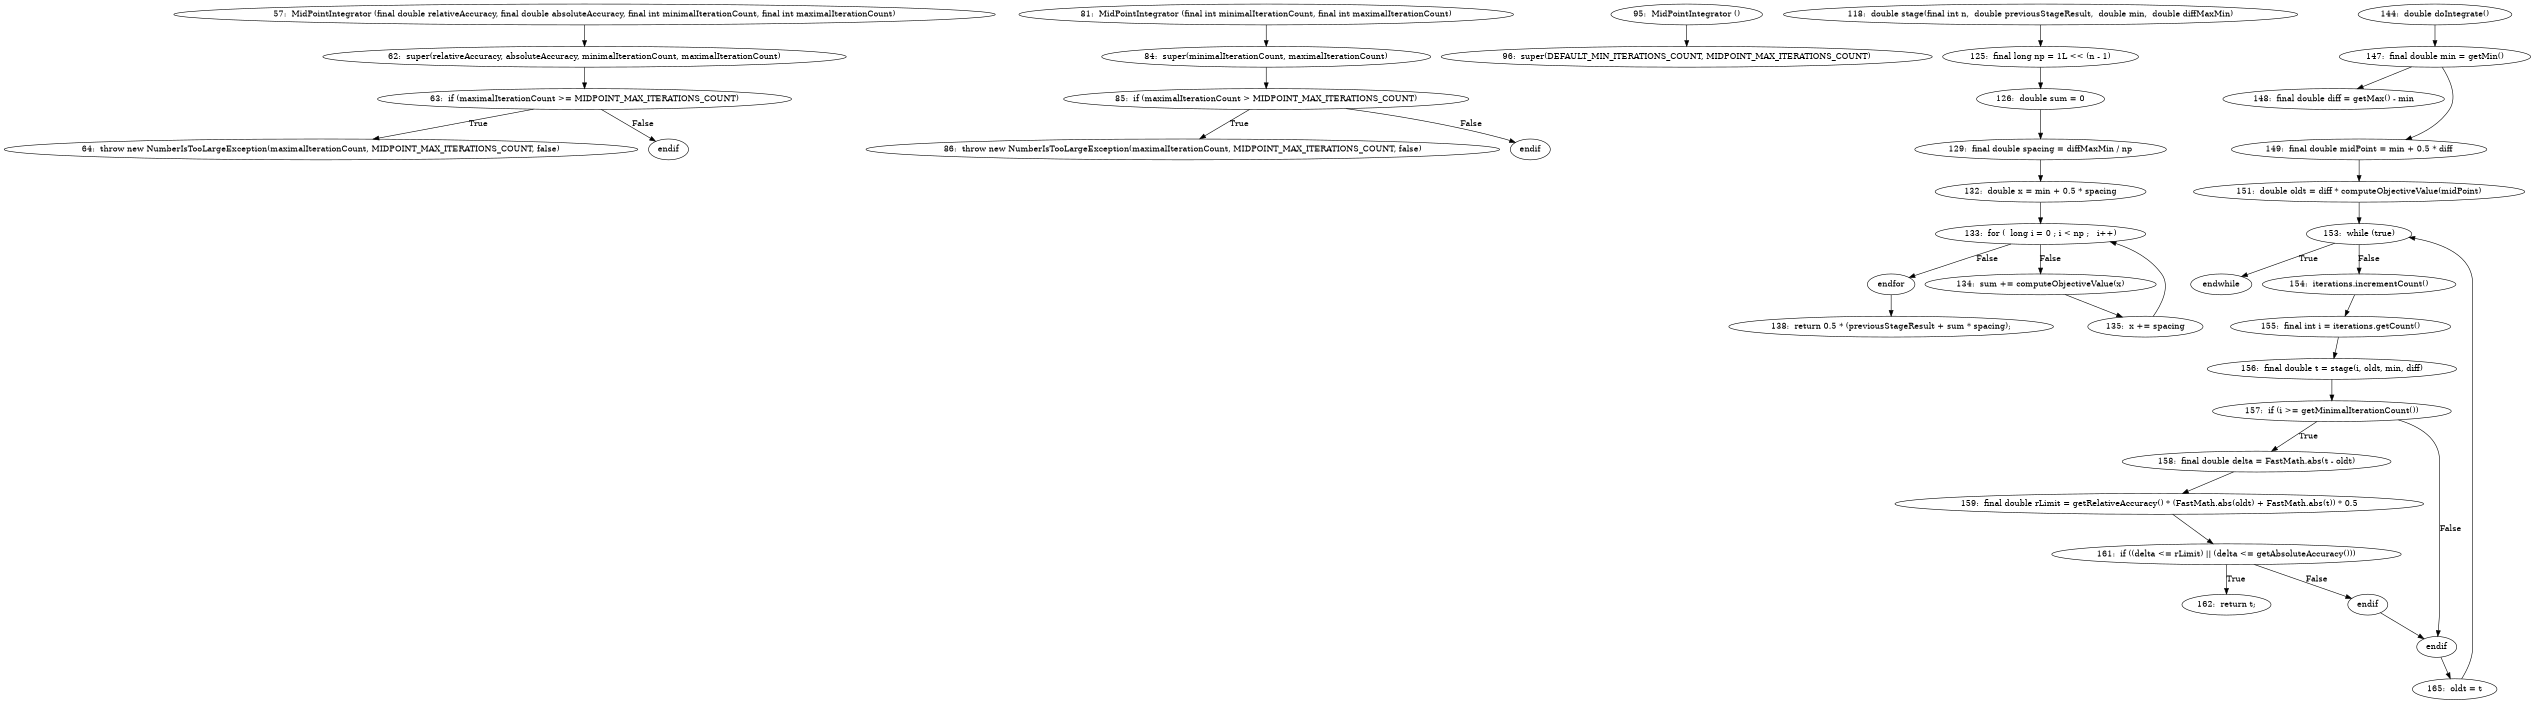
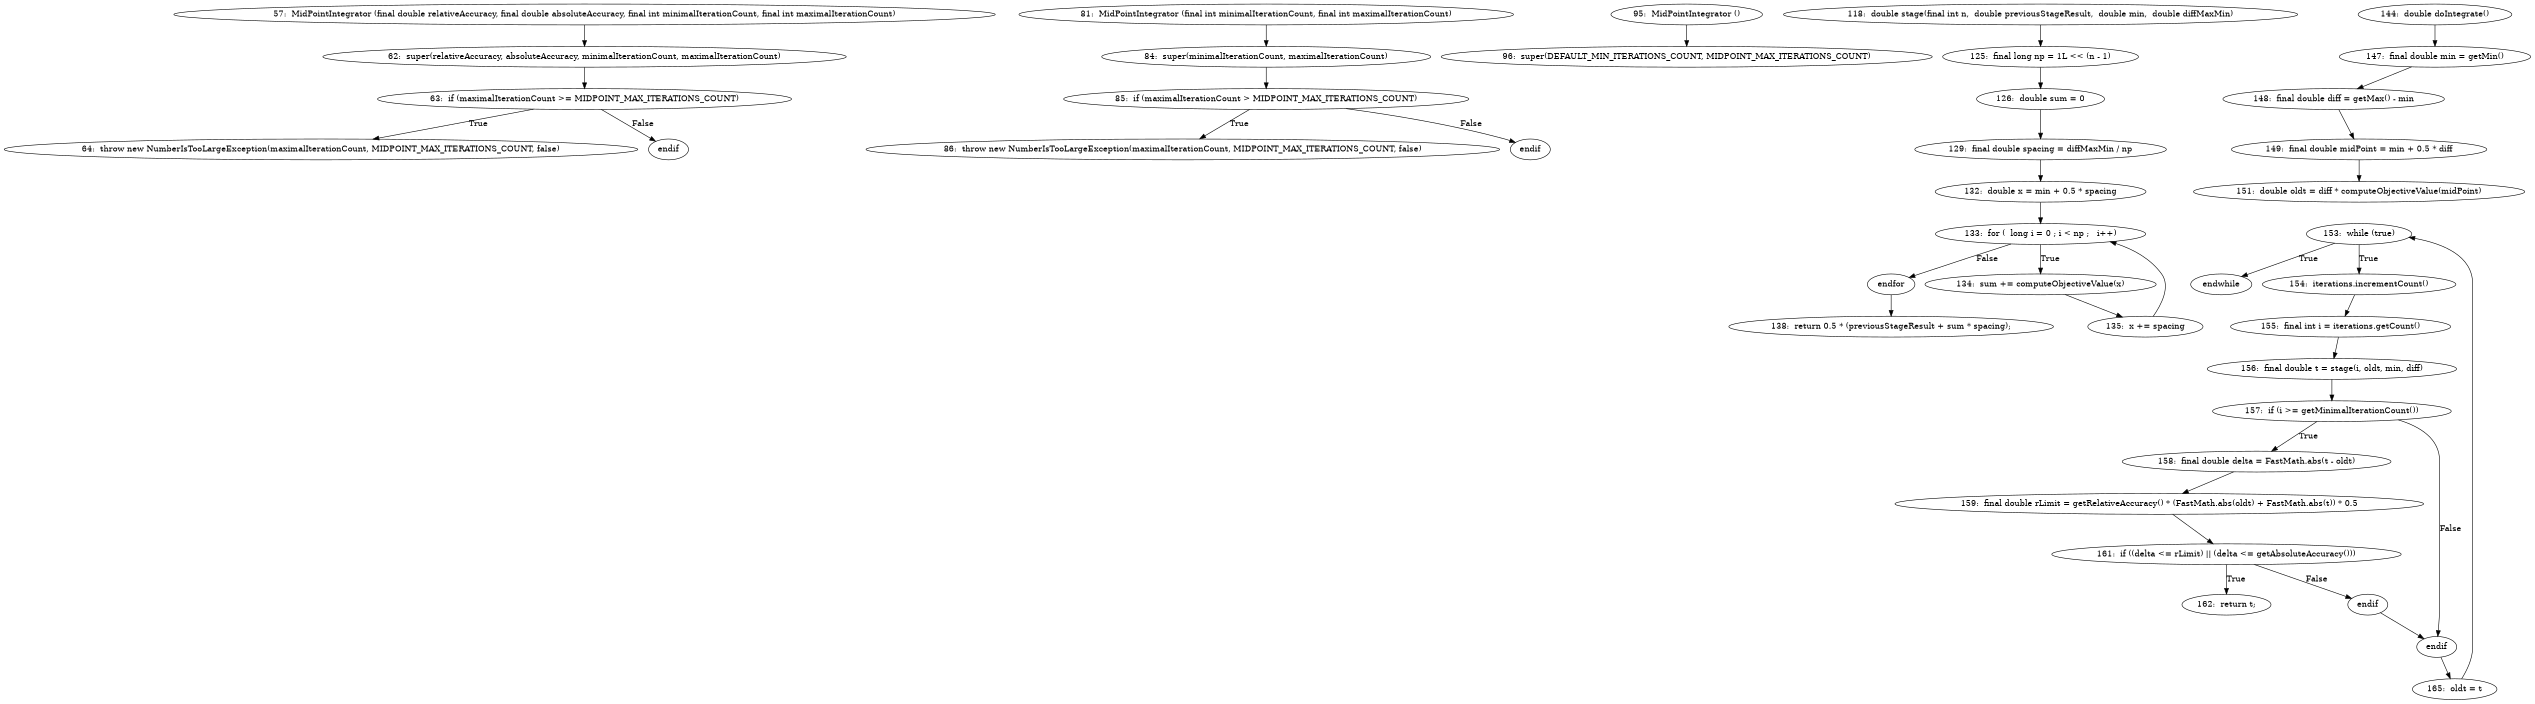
edge "147:  final double min = getMin()" -> "149:  final double midPoint = min + 0.5 * diff": now "148:  final double diff = getMax() - min" -> "149:  final double midPoint = min + 0.5 * diff"
edge "151:  double oldt = diff * computeObjectiveValue(midPoint)" -> "153:  while (true)": removed
edge "133:  for (  long i = 0 ; i < np ;   i++)" -> "134:  sum += computeObjectiveValue(x)": label "False" -> "True"
edge "153:  while (true)" -> "154:  iterations.incrementCount()": label "False" -> "True"
